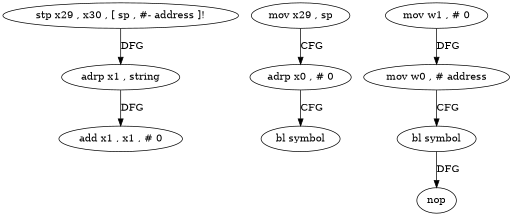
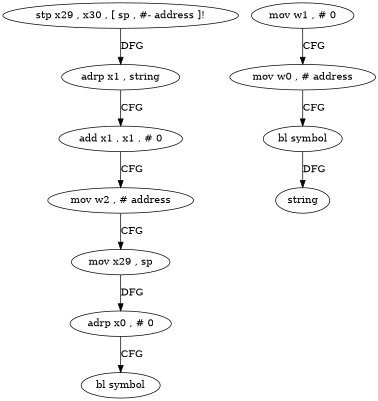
edge "mov x29 , sp" -> "adrp x0 , # 0": label "CFG" -> "DFG"
edge "mov w1 , # 0" -> "mov w0 , # address": label "DFG" -> "CFG"
edge "adrp x1 , string" -> "add x1 , x1 , # 0": label "DFG" -> "CFG"
node "mov w2 , # address": added
node "nop": label "nop" -> "string"
